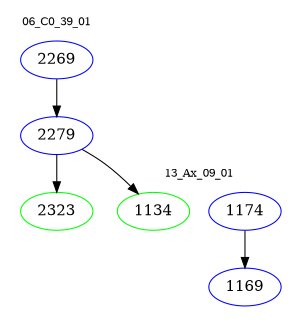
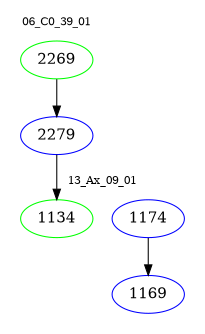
node "2269": color blue -> green
node "2323": removed
